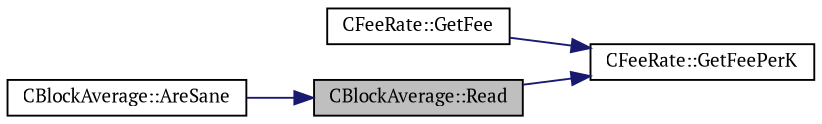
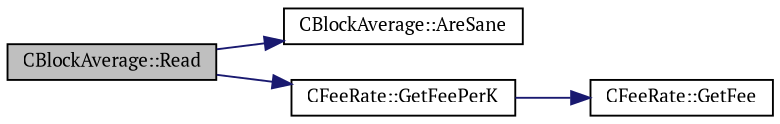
edge "CFeeRate::GetFee" -> "CFeeRate::GetFeePerK": reversed
edge "CBlockAverage::AreSane" -> "CBlockAverage::Read": reversed
